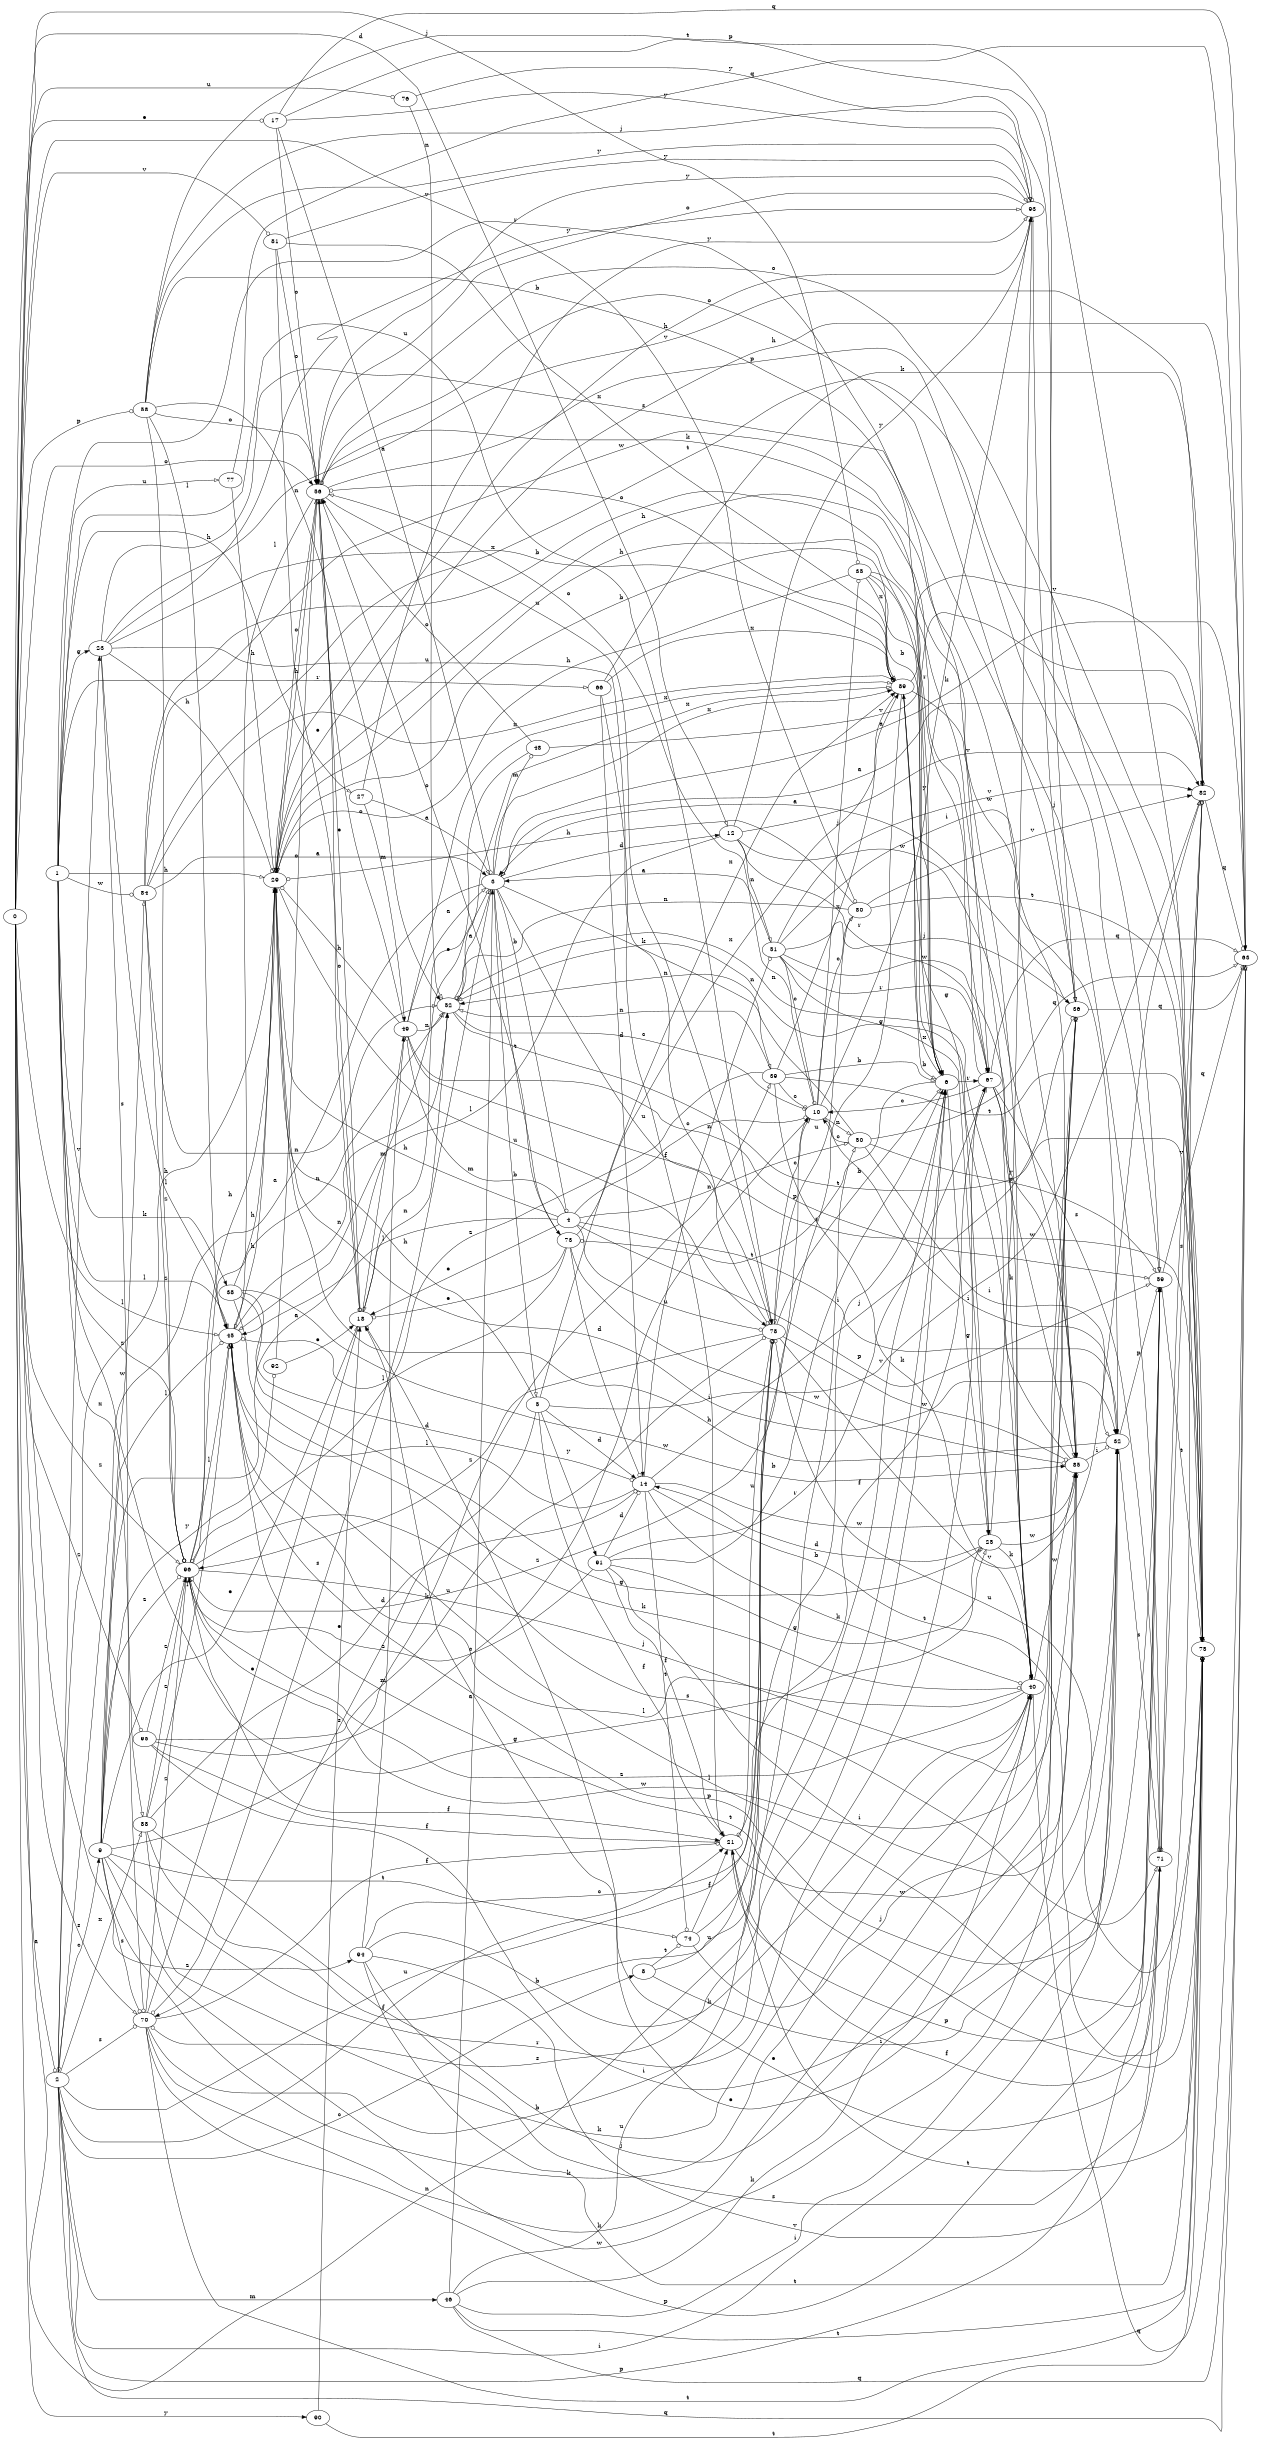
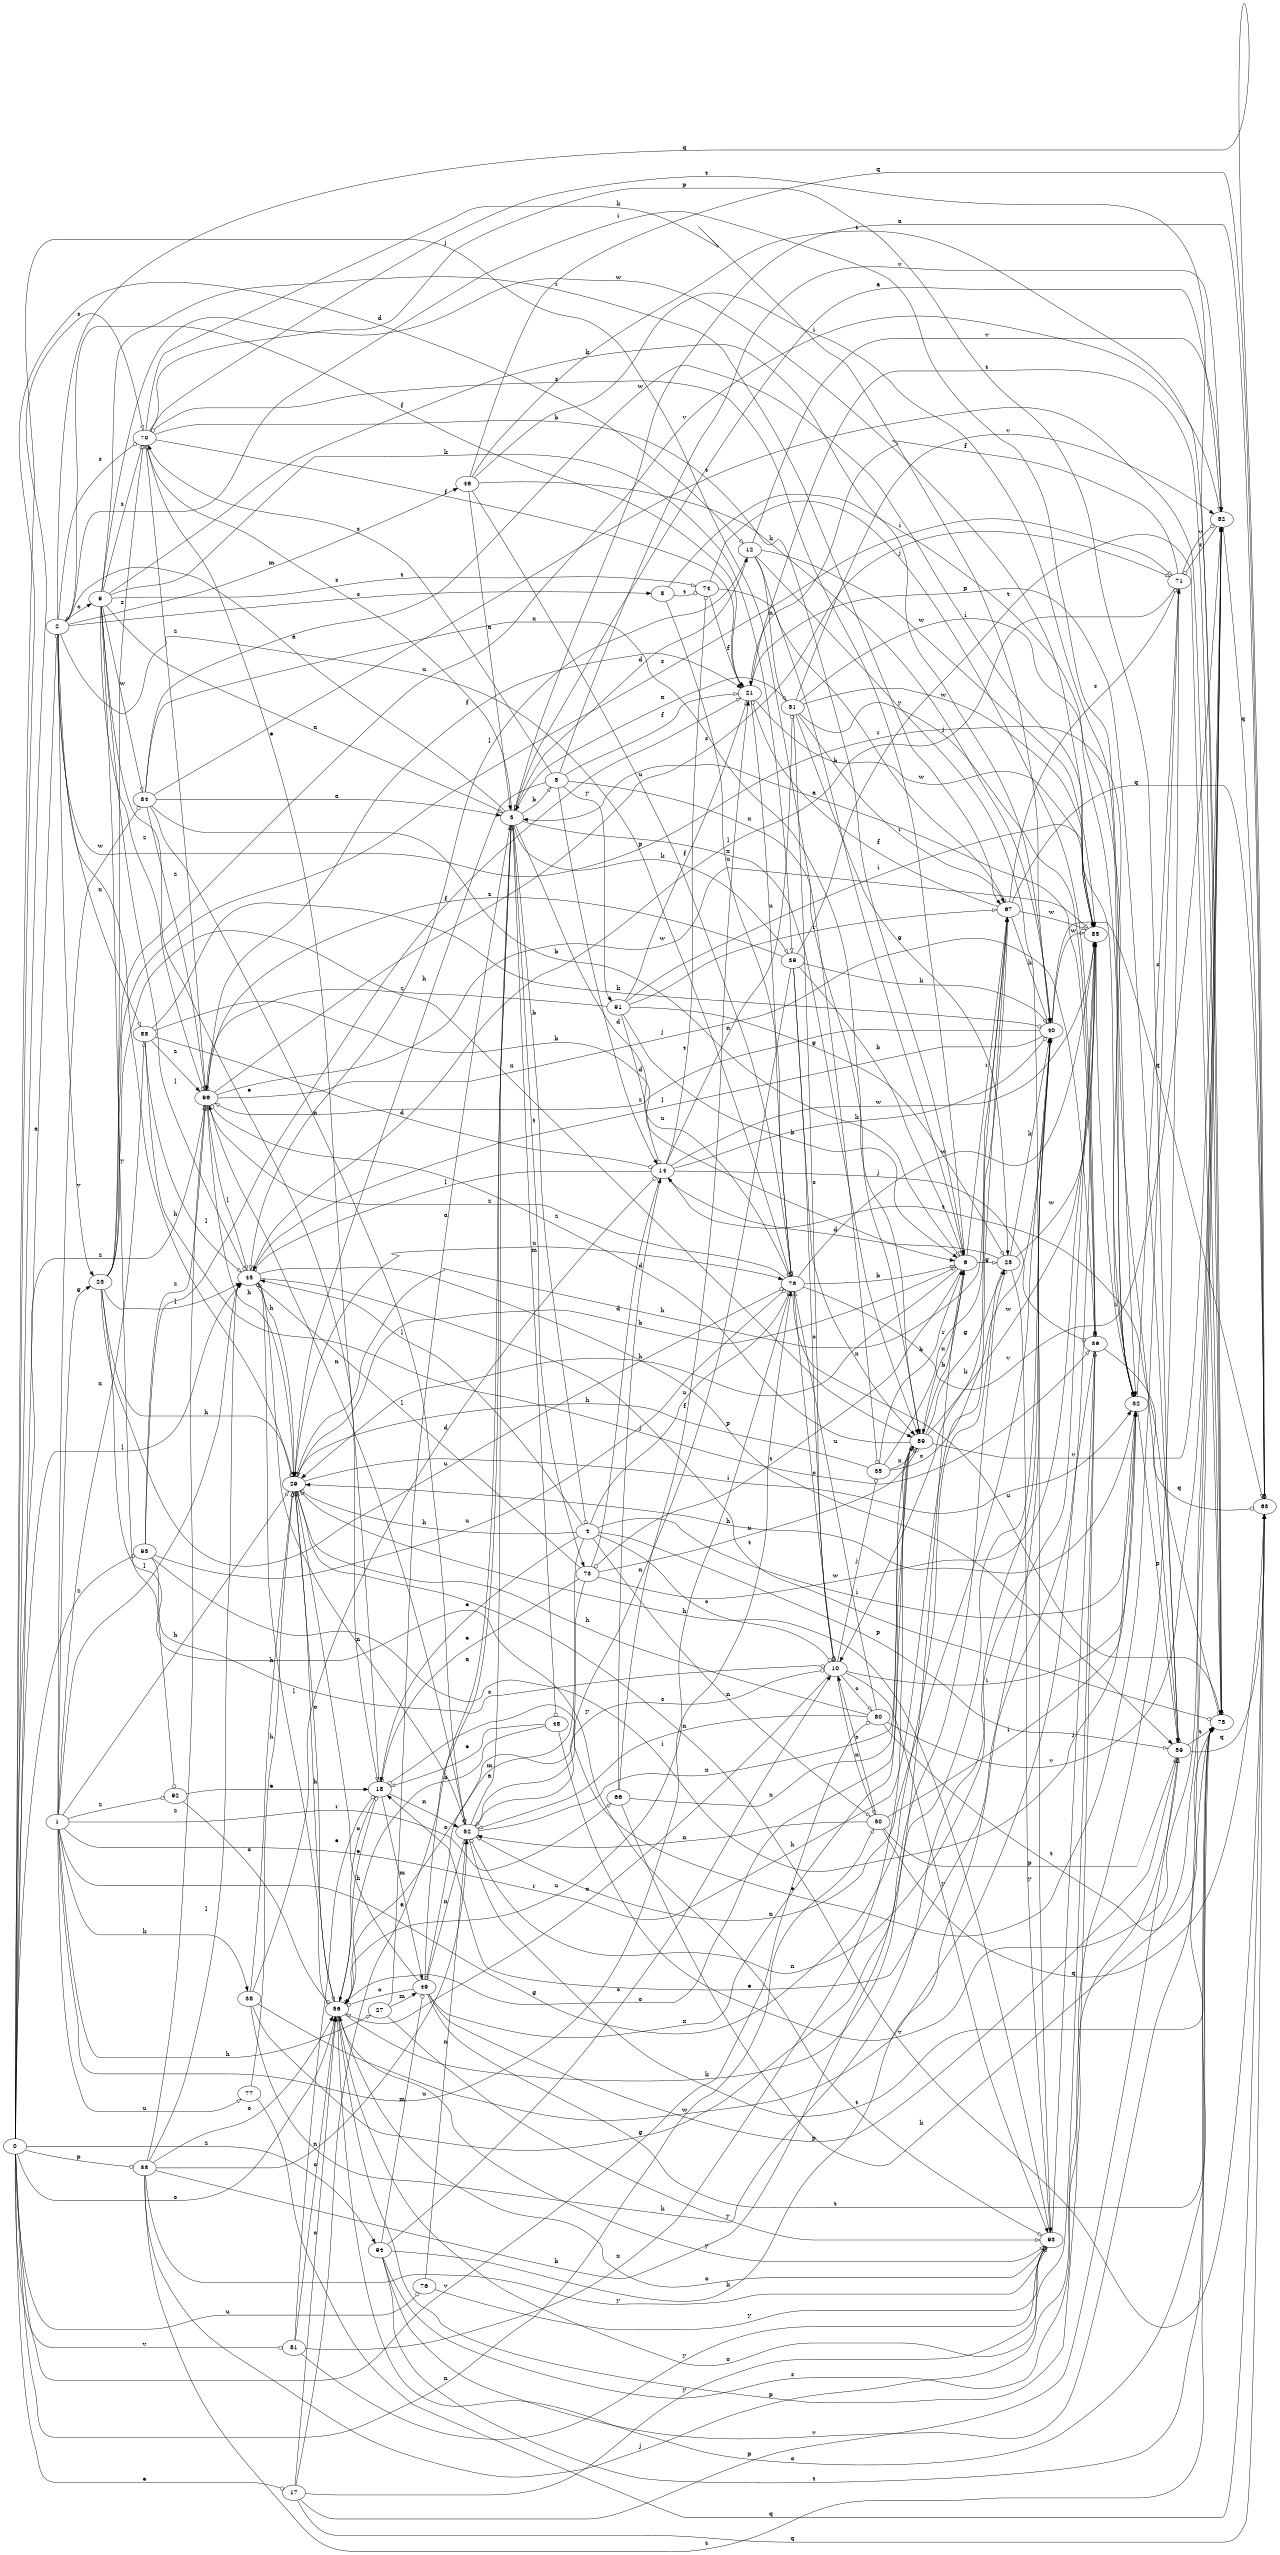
edge "1" -> "96": now "1" -> "92"
node "90": removed
